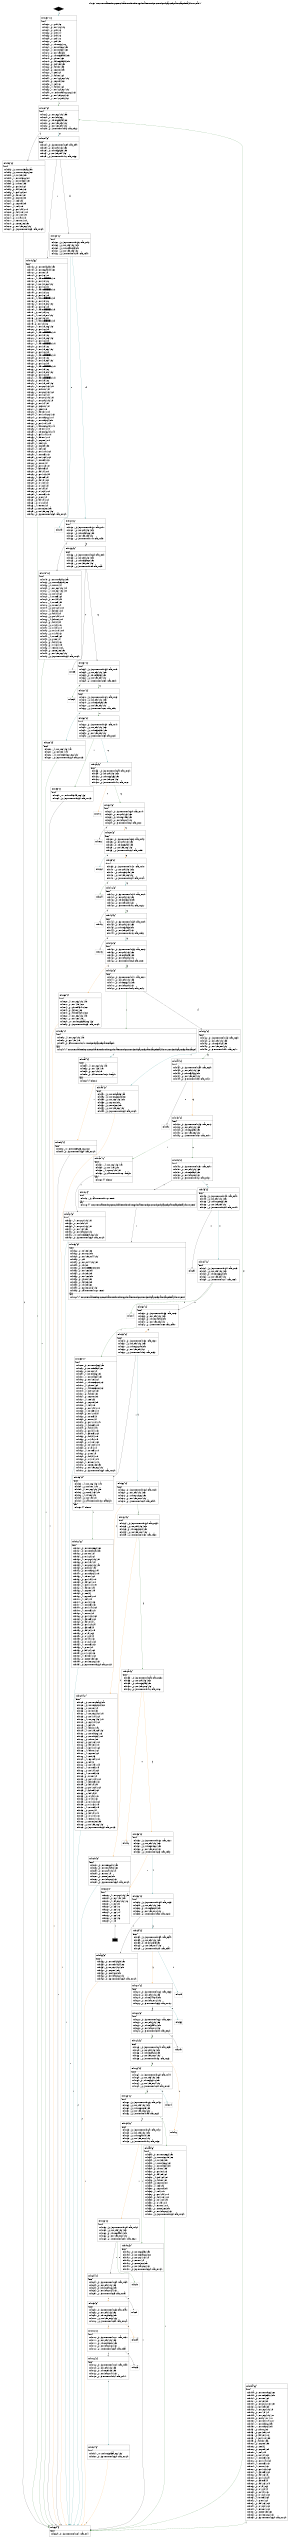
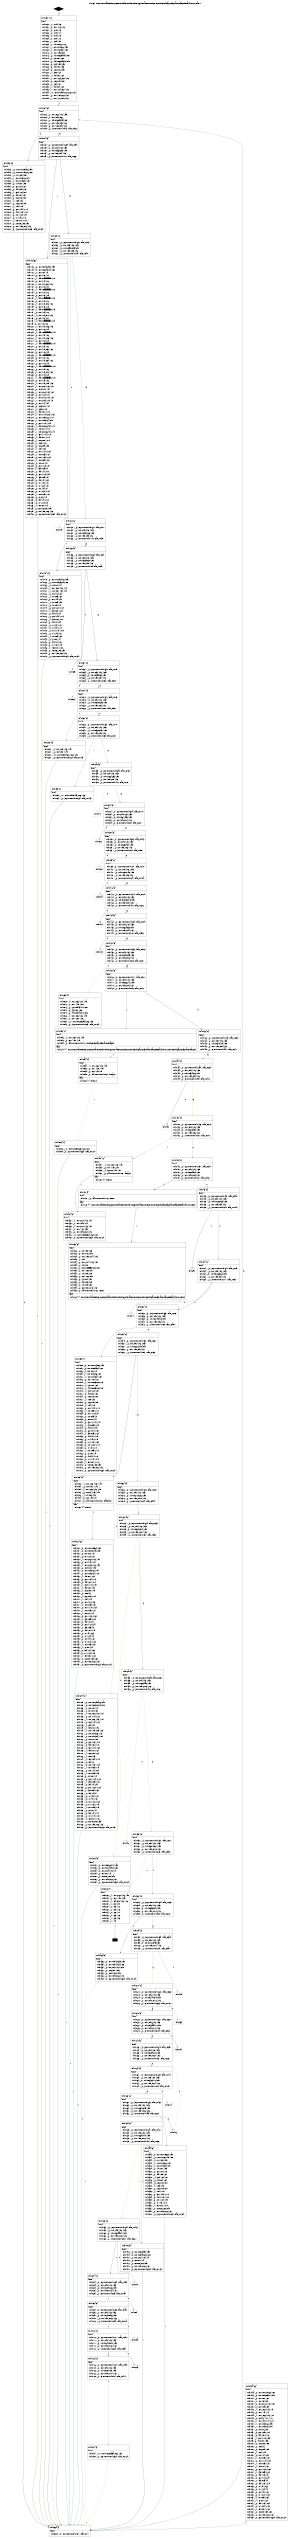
node "0x401a91 [30]": removed
edge "0x401680 [28]" -> "0x40169c [28]": now "0x401680 [28]" -> "0x401926"
